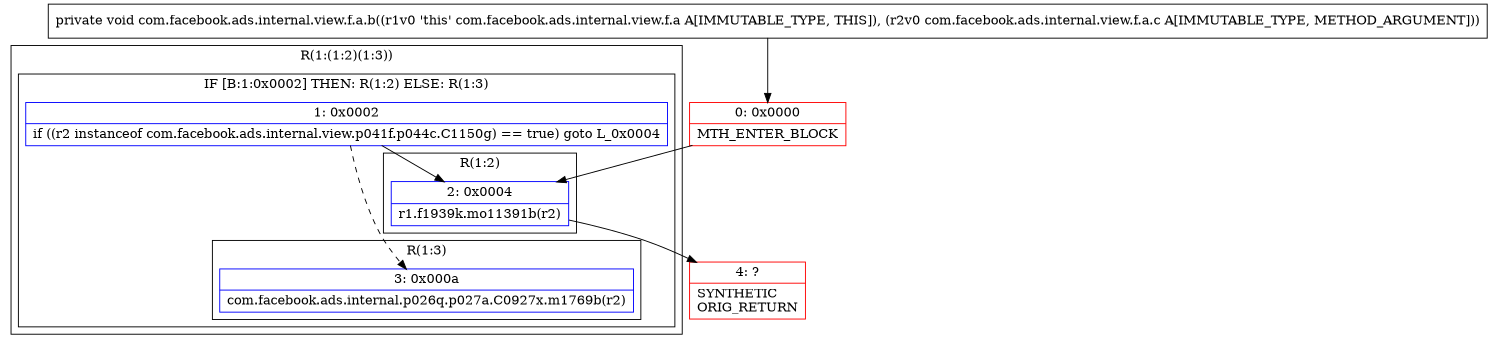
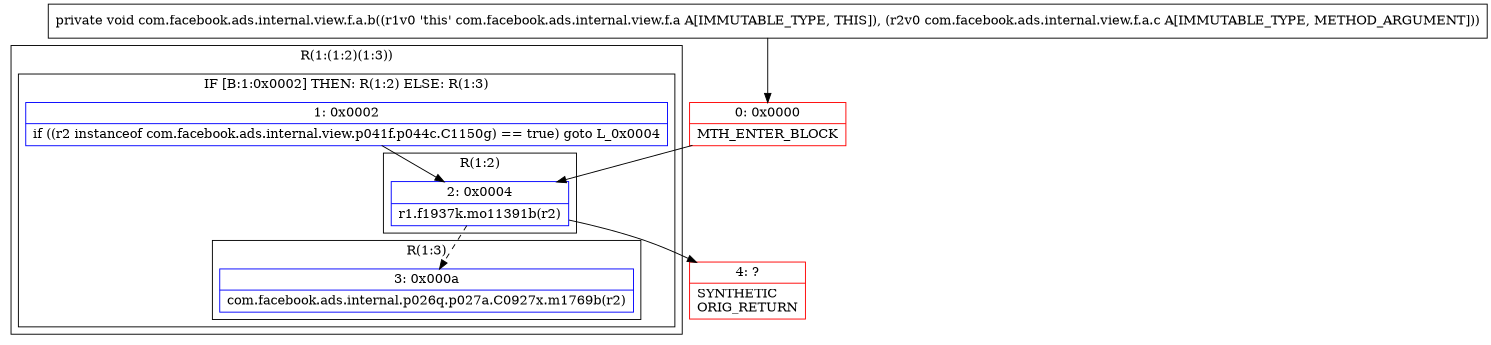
edge "1: 0x0002" -> "3: 0x000a": now "2: 0x0004" -> "3: 0x000a"
node "2: 0x0004": text "r1.f1939k.mo11391b(r2)" -> "r1.f1937k.mo11391b(r2)"
